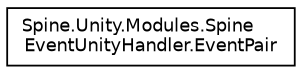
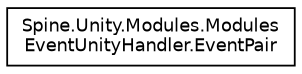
node "Spine.Unity.Modules.Spine EventUnityHandler.EventPair": label "Spine.Unity.Modules.Spine EventUnityHandler.EventPair" -> "Spine.Unity.Modules.Modules EventUnityHandler.EventPair"
